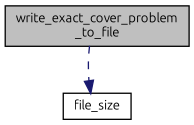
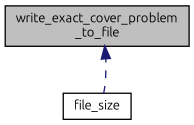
edge "write_exact_cover_problem _to_file" -> "file_size": reversed
